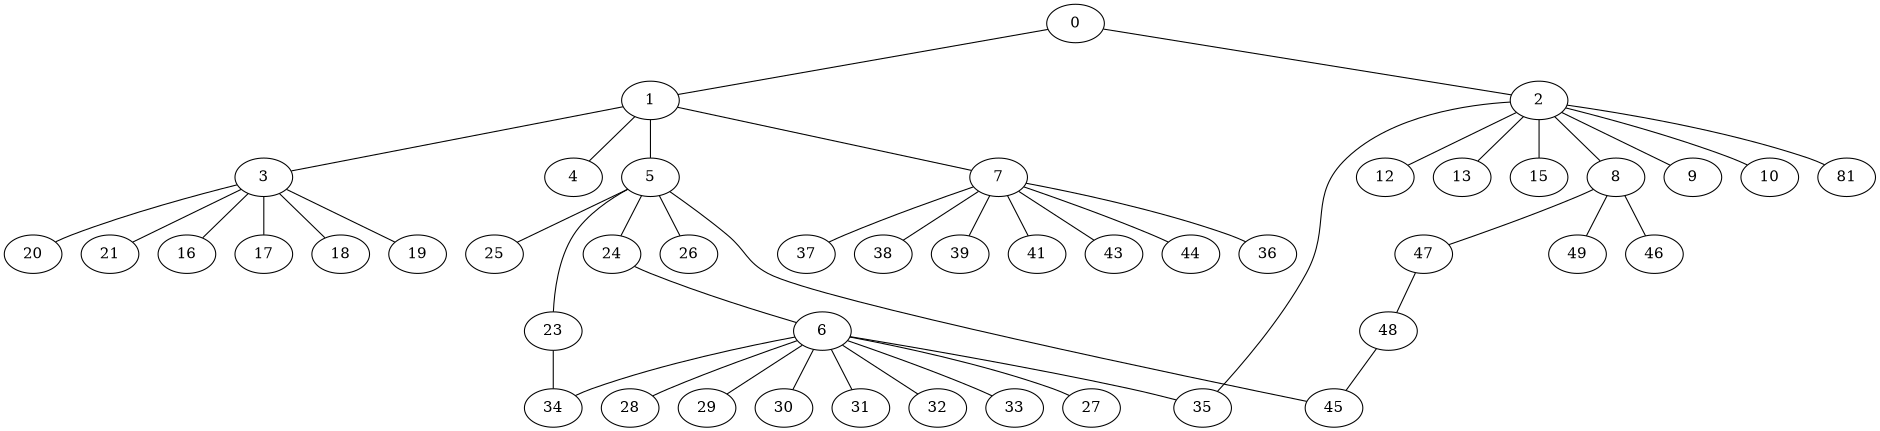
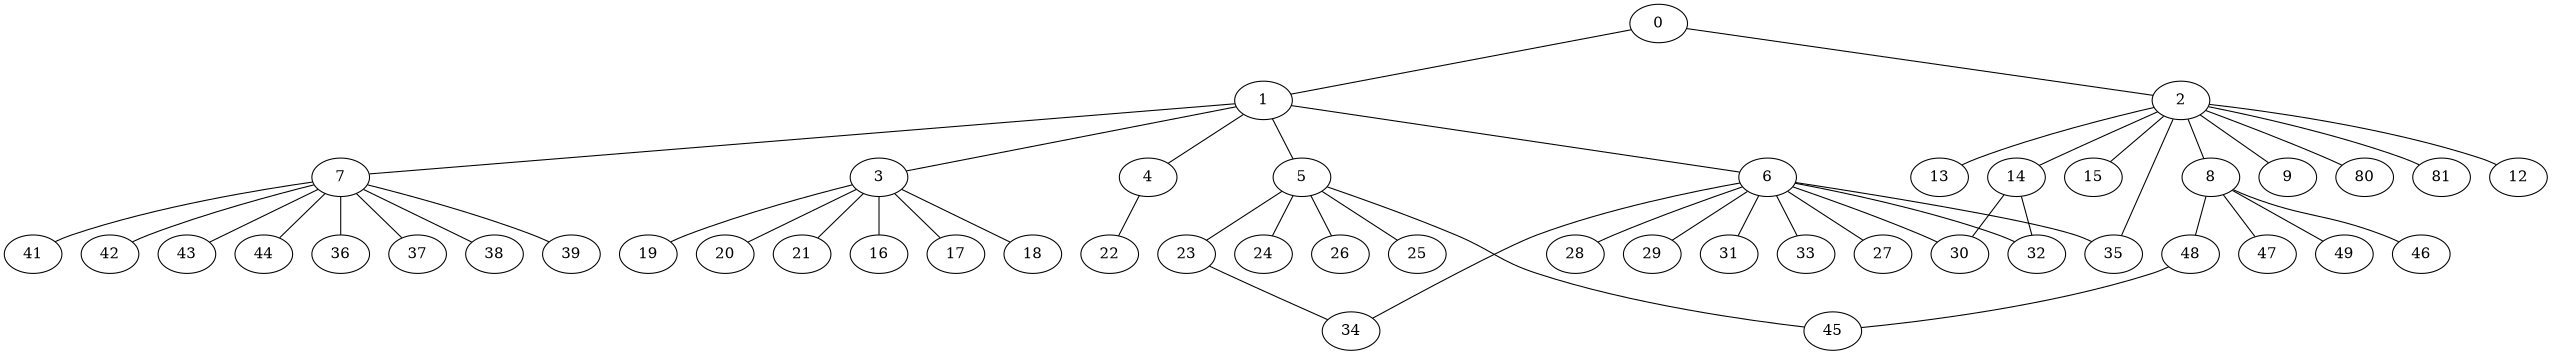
node "10": label "10" -> "80"
node "14": added
node "42": added
node "22": added
edge "47" -- "48": now "8" -- "48"
edge "24" -- "6": now "1" -- "6"
